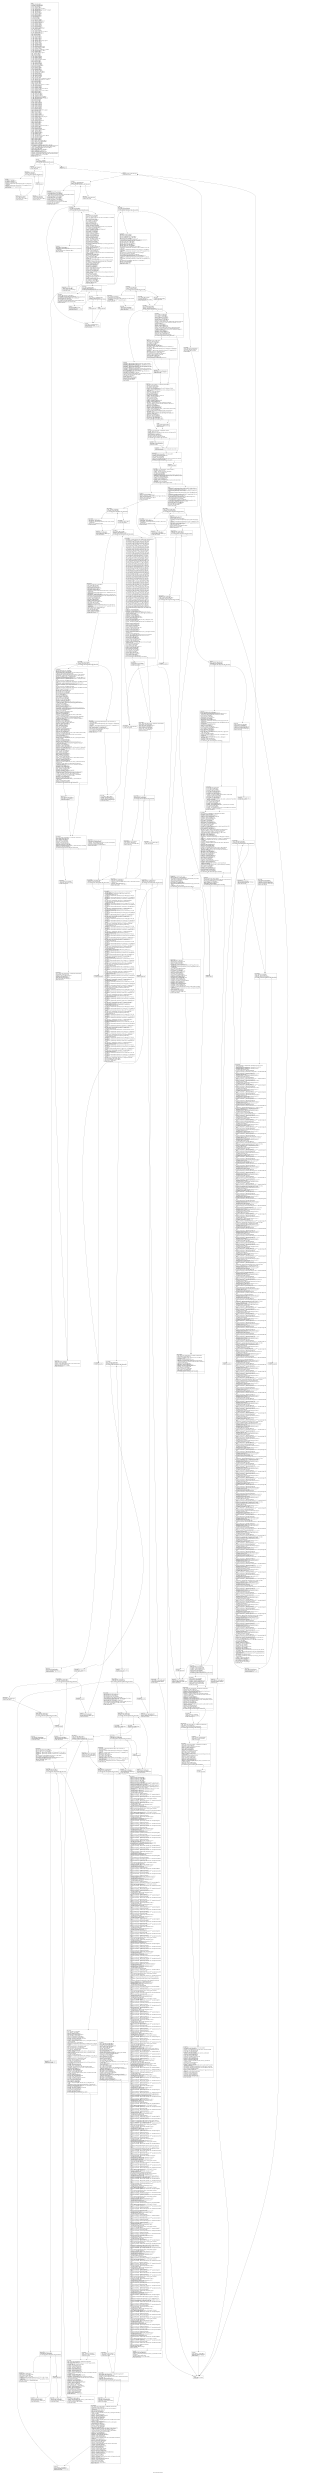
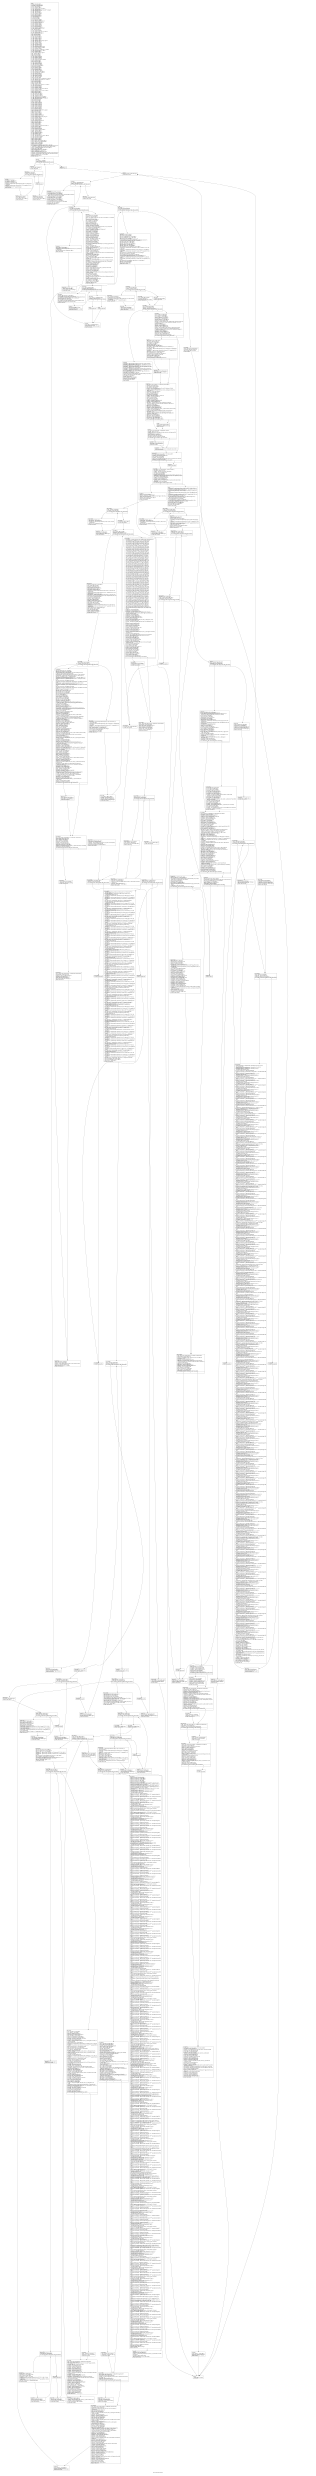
node "for.body480:": added
